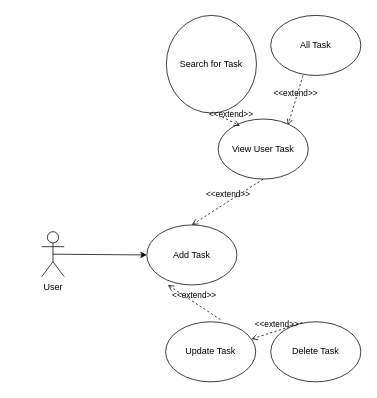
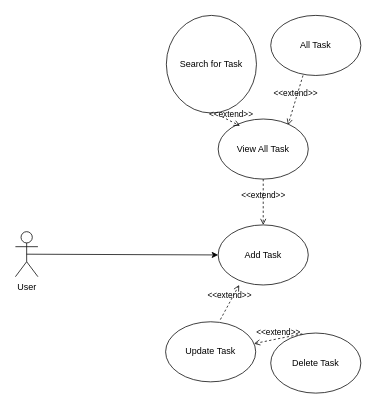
node "View User Task": label "View User Task" -> "View All Task"
node "User": moved (53, 254) -> (27, 254)
node "Add Task": moved (192, 255) -> (263, 255)
node "Delete Task": moved (315, 351) -> (315, 363)
